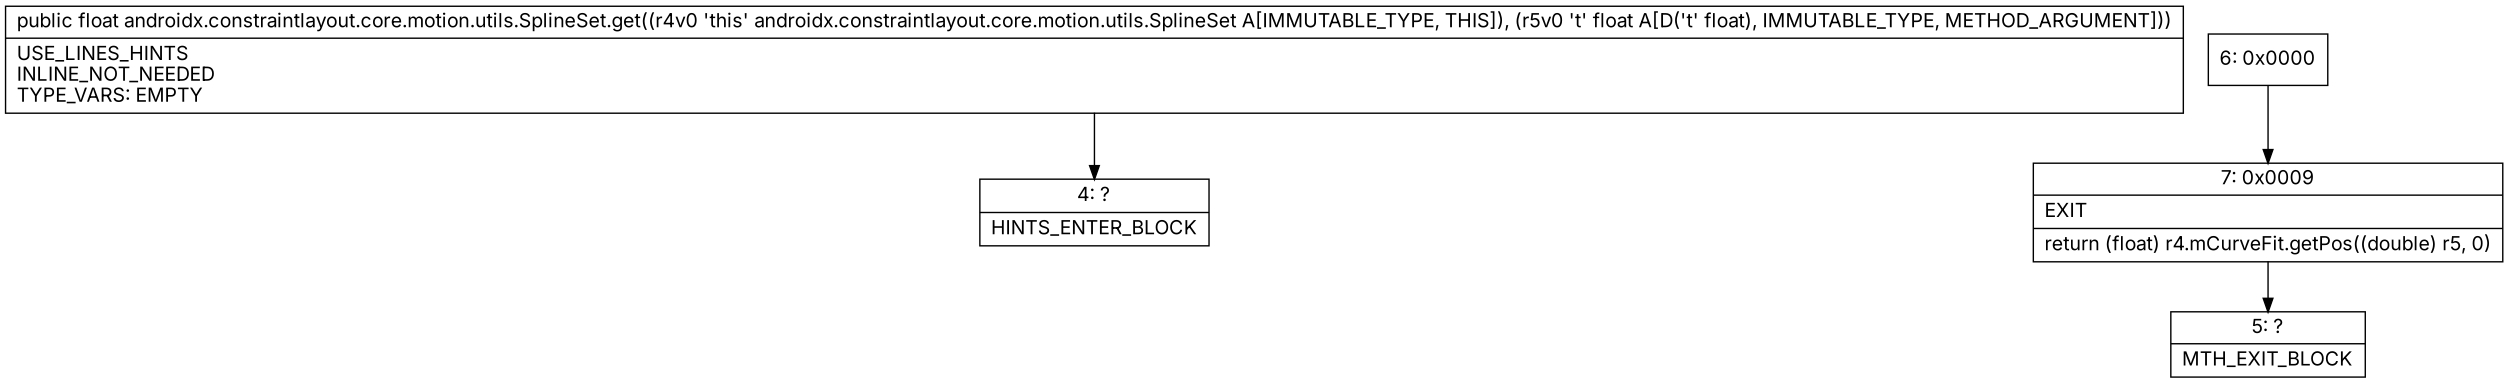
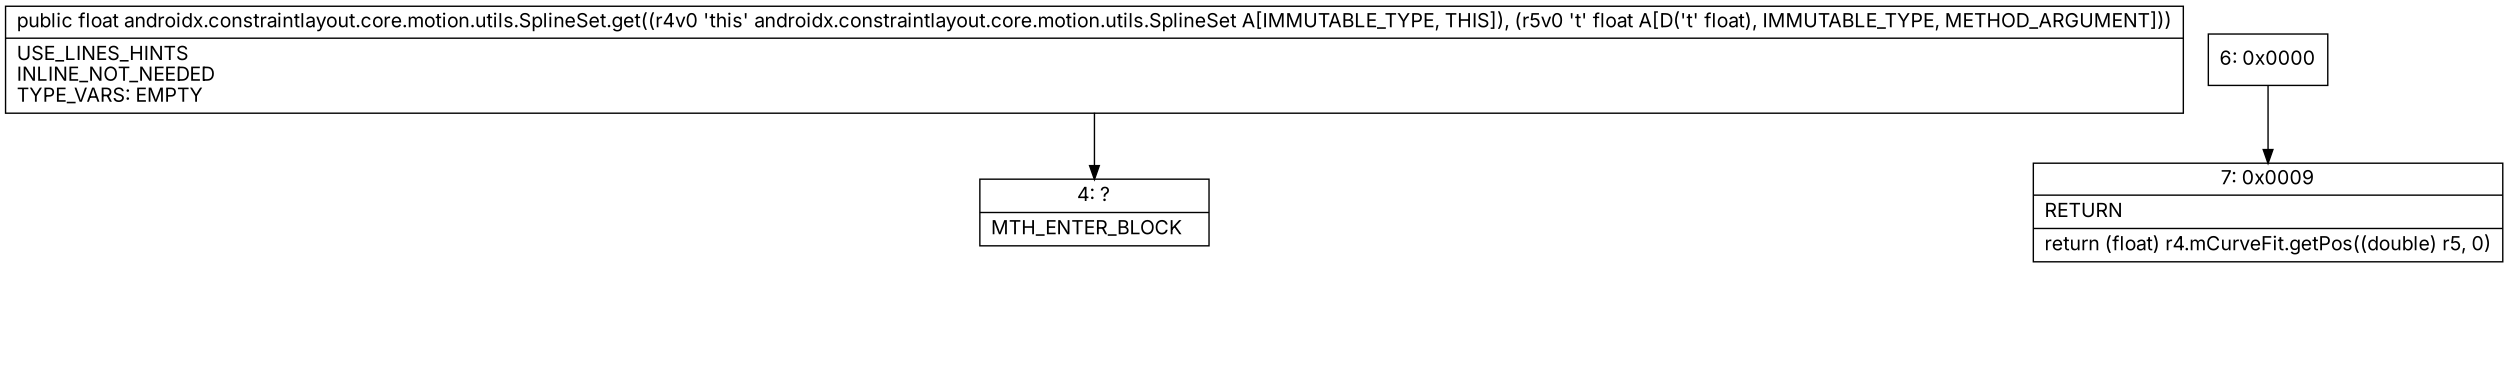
node "7: 0x0009": text "EXIT" -> "RETURN"
node "4: ?": text "HINTS_ENTER_BLOCK" -> "MTH_ENTER_BLOCK"
node "5: ?": removed
